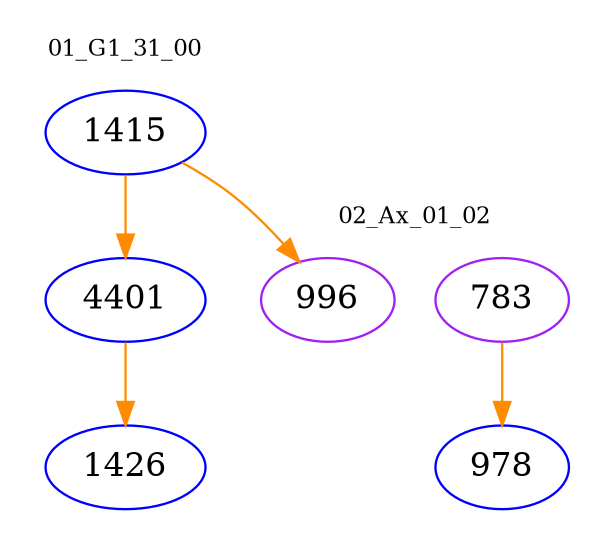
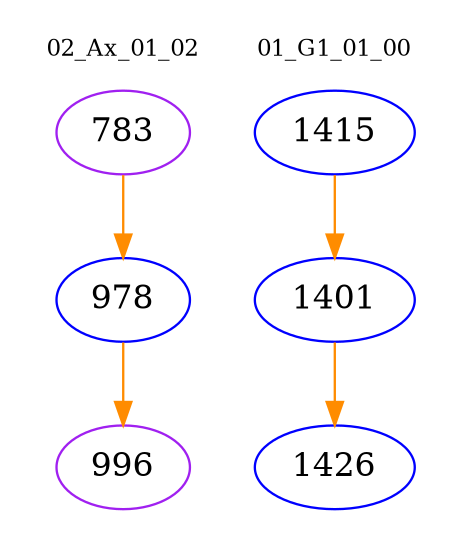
cluster "01_G1_31_00": label "01_G1_31_00" -> "01_G1_01_00"
edge "1415" -> "996": now "978" -> "996"
node "4401": label "4401" -> "1401"
